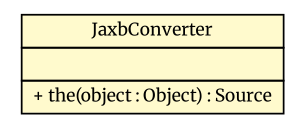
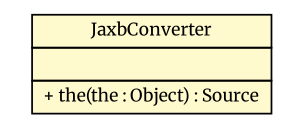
node "JaxbConverter": text "+ the(object : Object) : Source" -> "+ the(the : Object) : Source"
